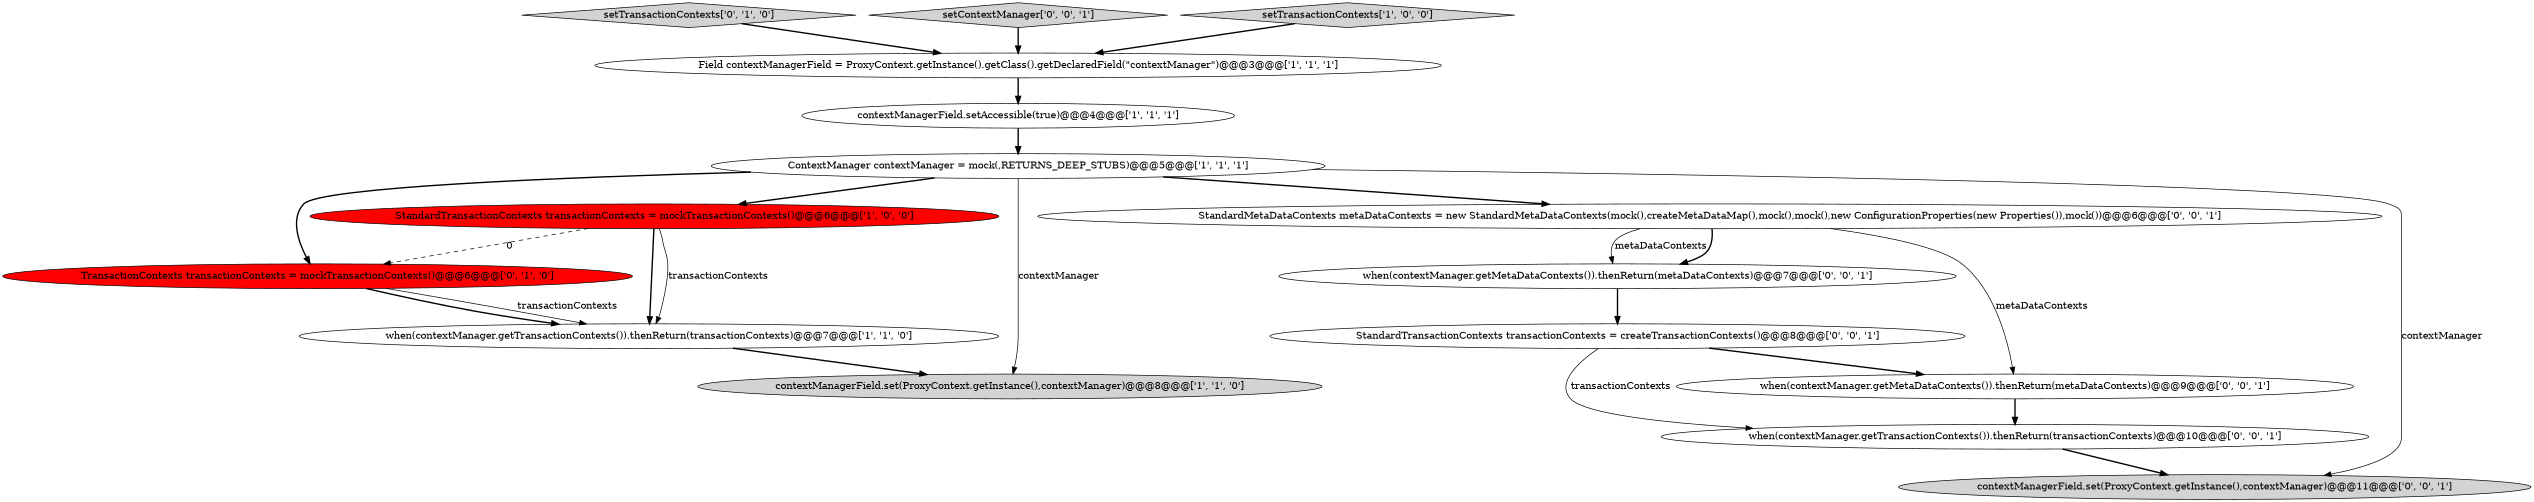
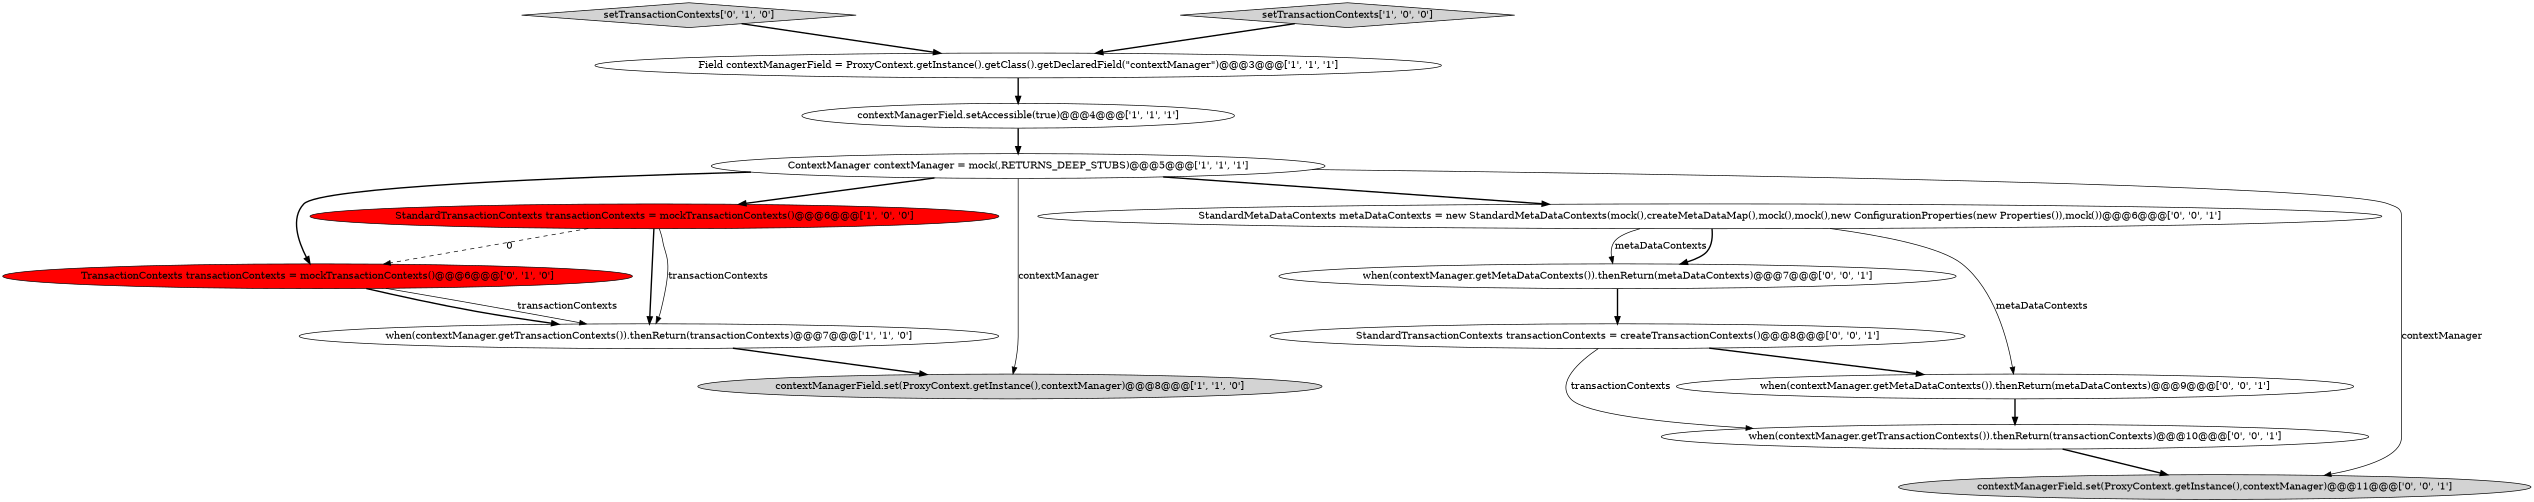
node "setContextManager['0', '0', '1']": removed
